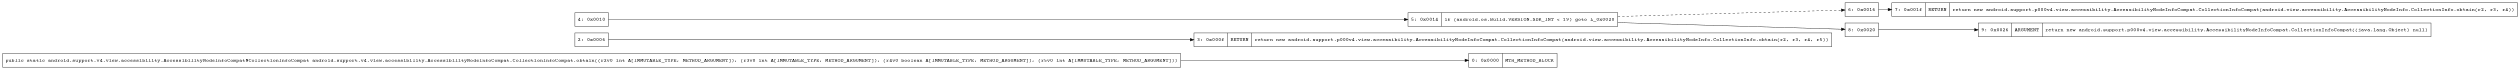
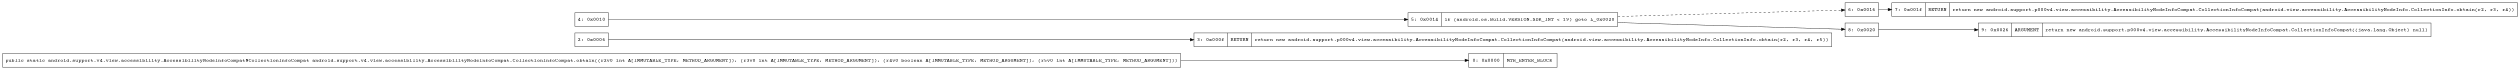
node "0: 0x0000": text "MTH_METHOD_BLOCK" -> "MTH_ENTER_BLOCK"
